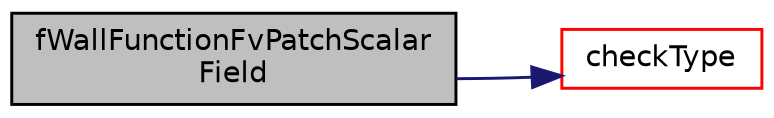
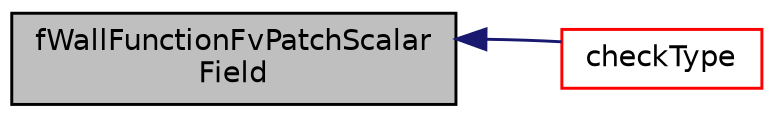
edge "fWallFunctionFvPatchScalar Field" -> "checkType": reversed
